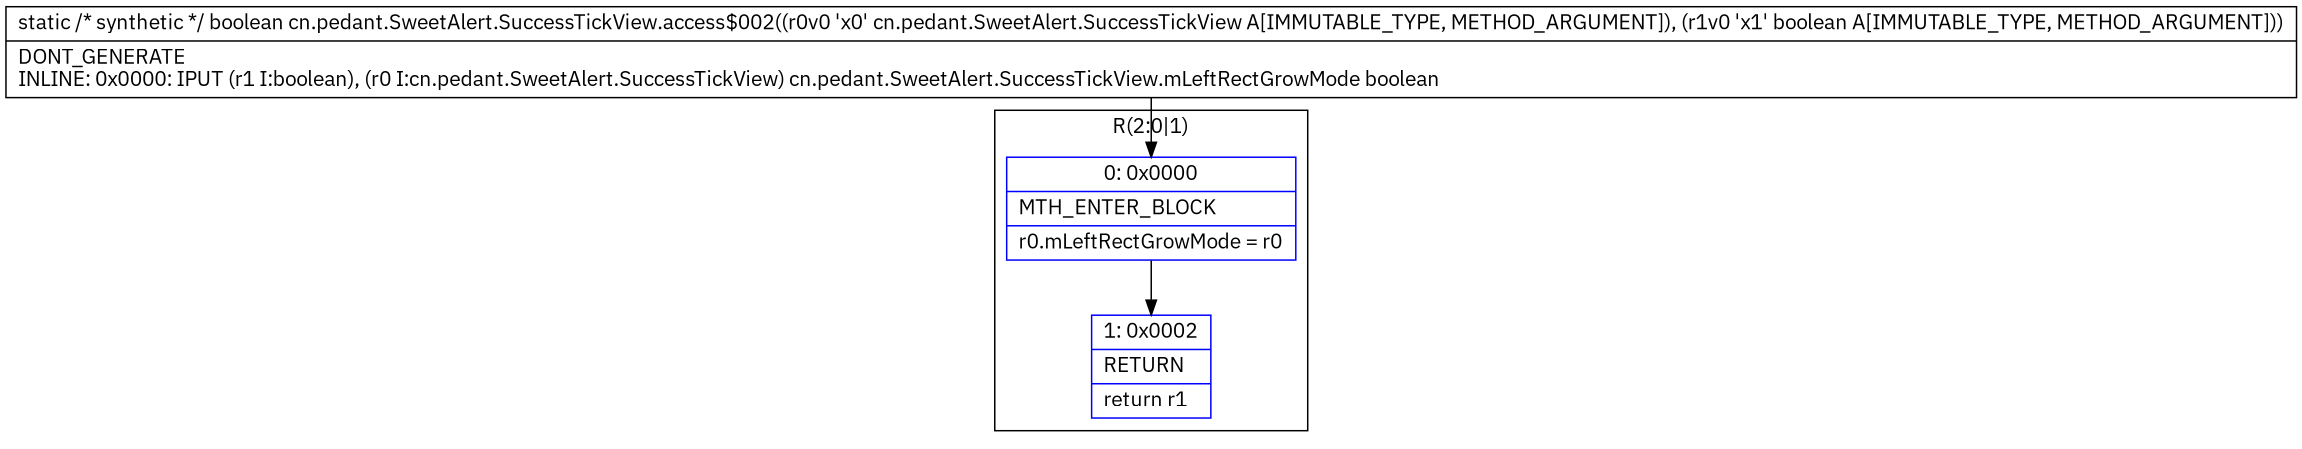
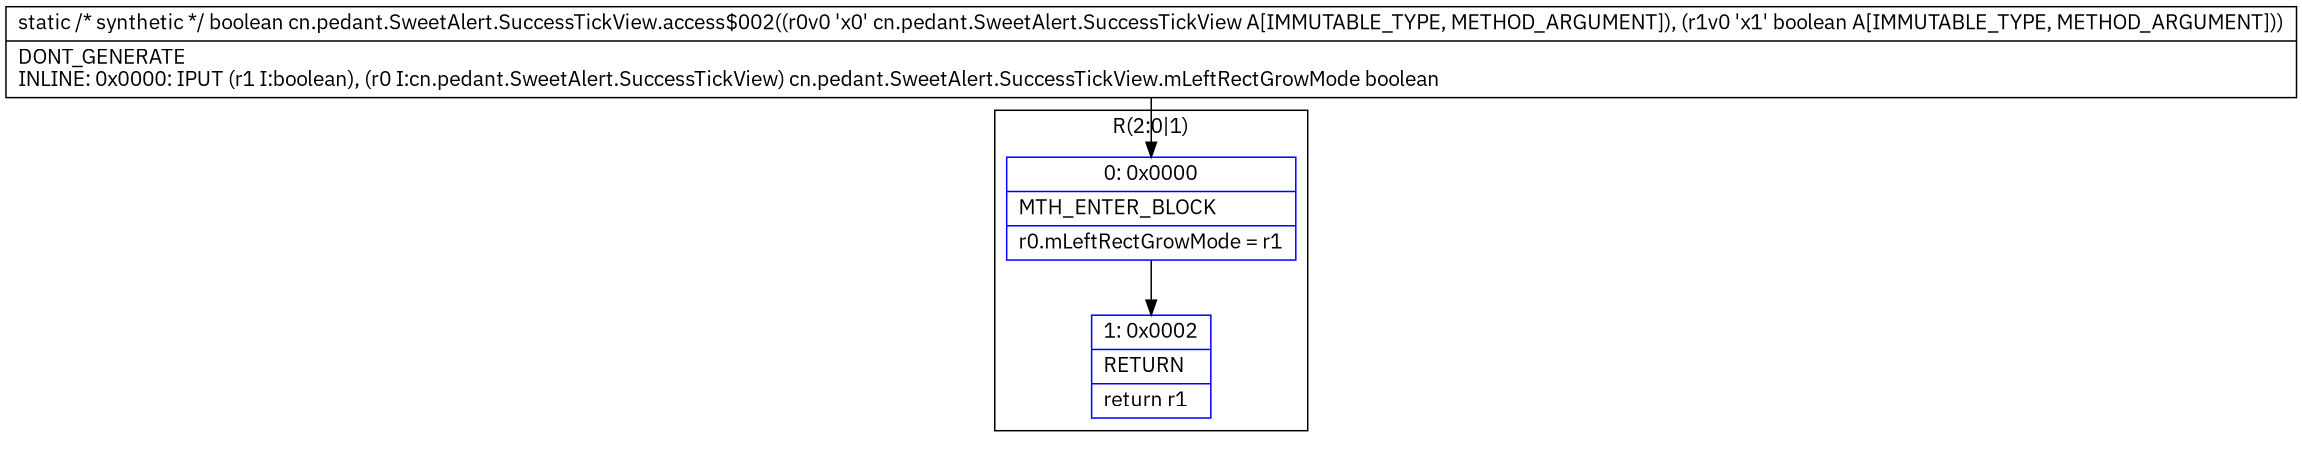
node "0: 0x0000": text "r0.mLeftRectGrowMode = r0" -> "r0.mLeftRectGrowMode = r1"
